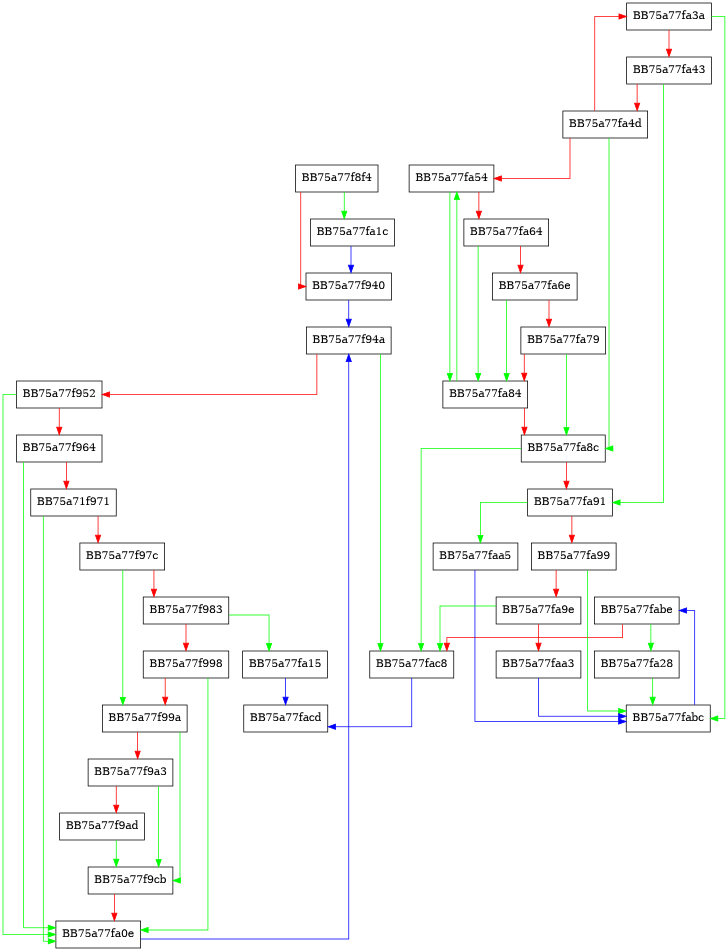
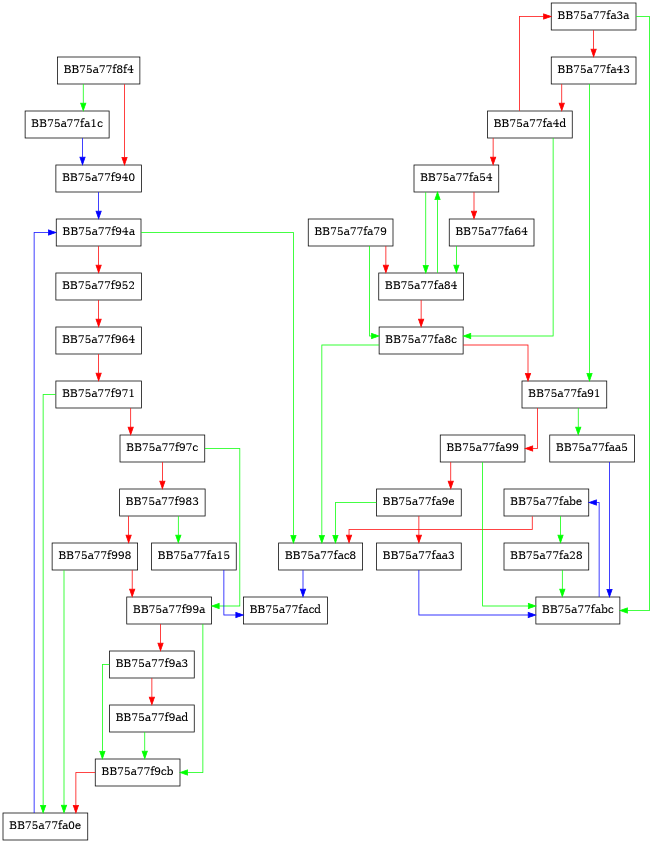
node "BB75a77fa6e": removed
node "BB75a71f971": label "BB75a71f971" -> "BB75a77f971"
edge "BB75a77f952" -> "BB75a77fa0e": removed
edge "BB75a77f964" -> "BB75a77fa0e": removed
